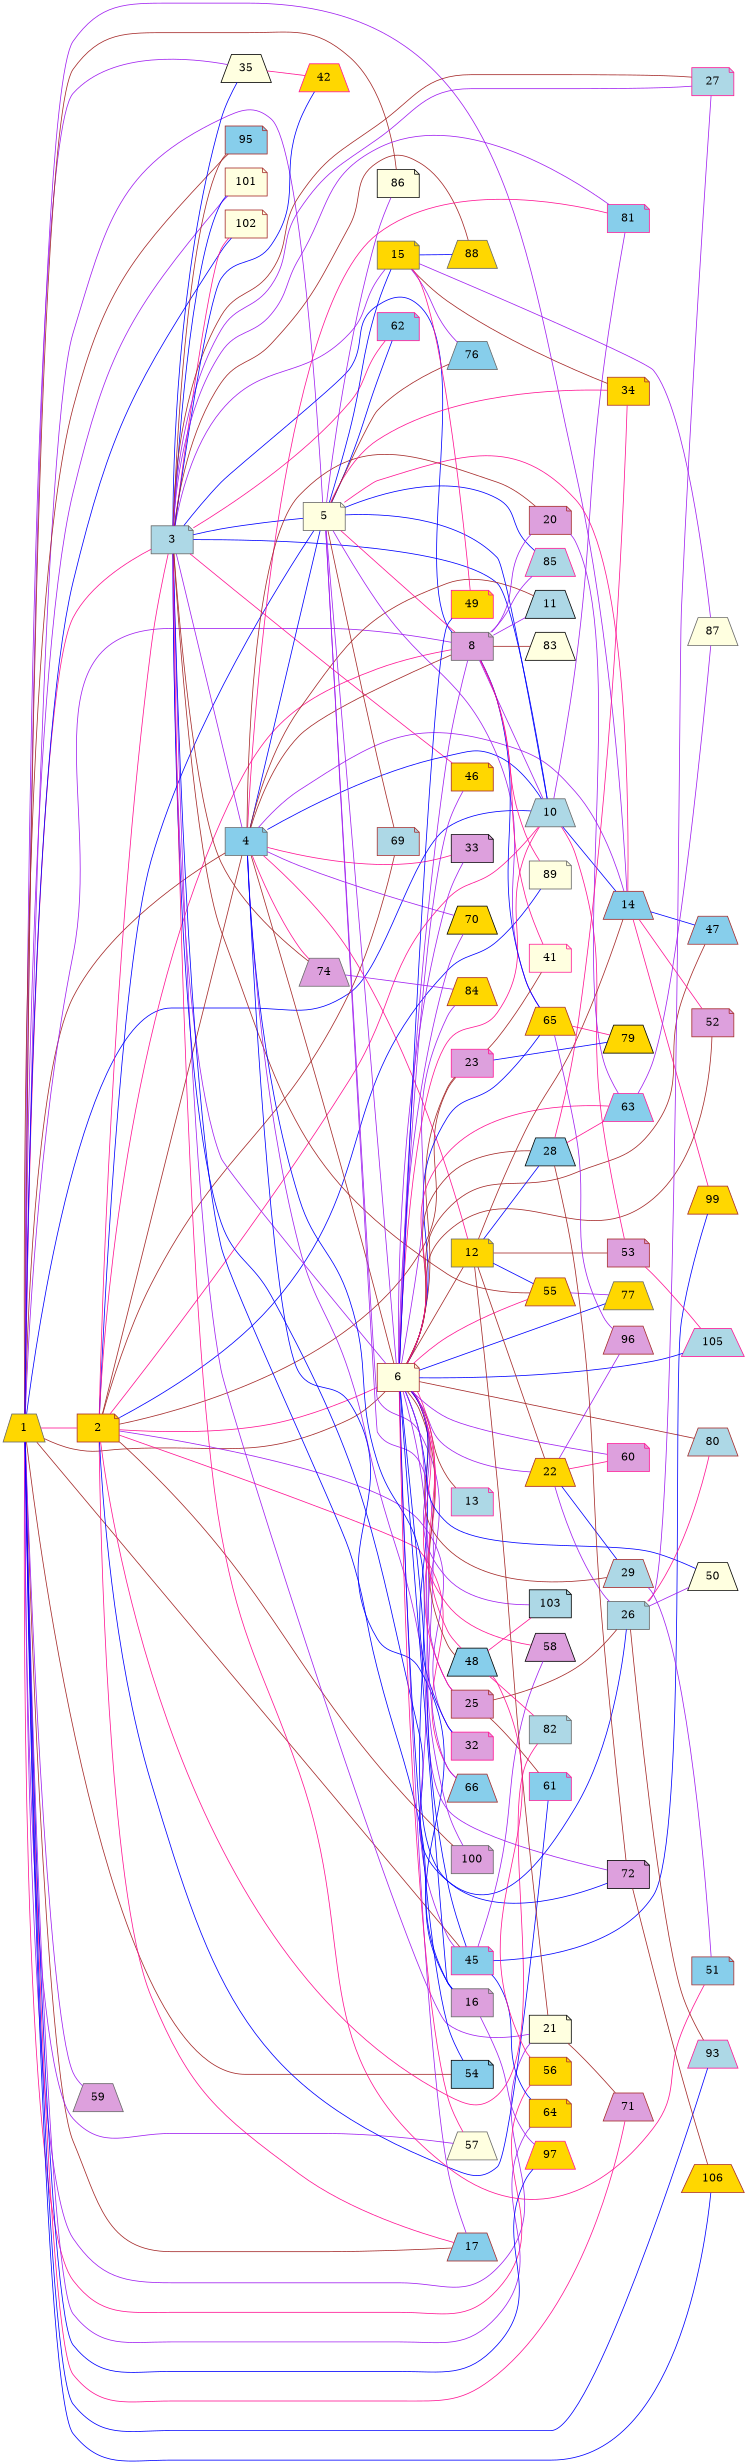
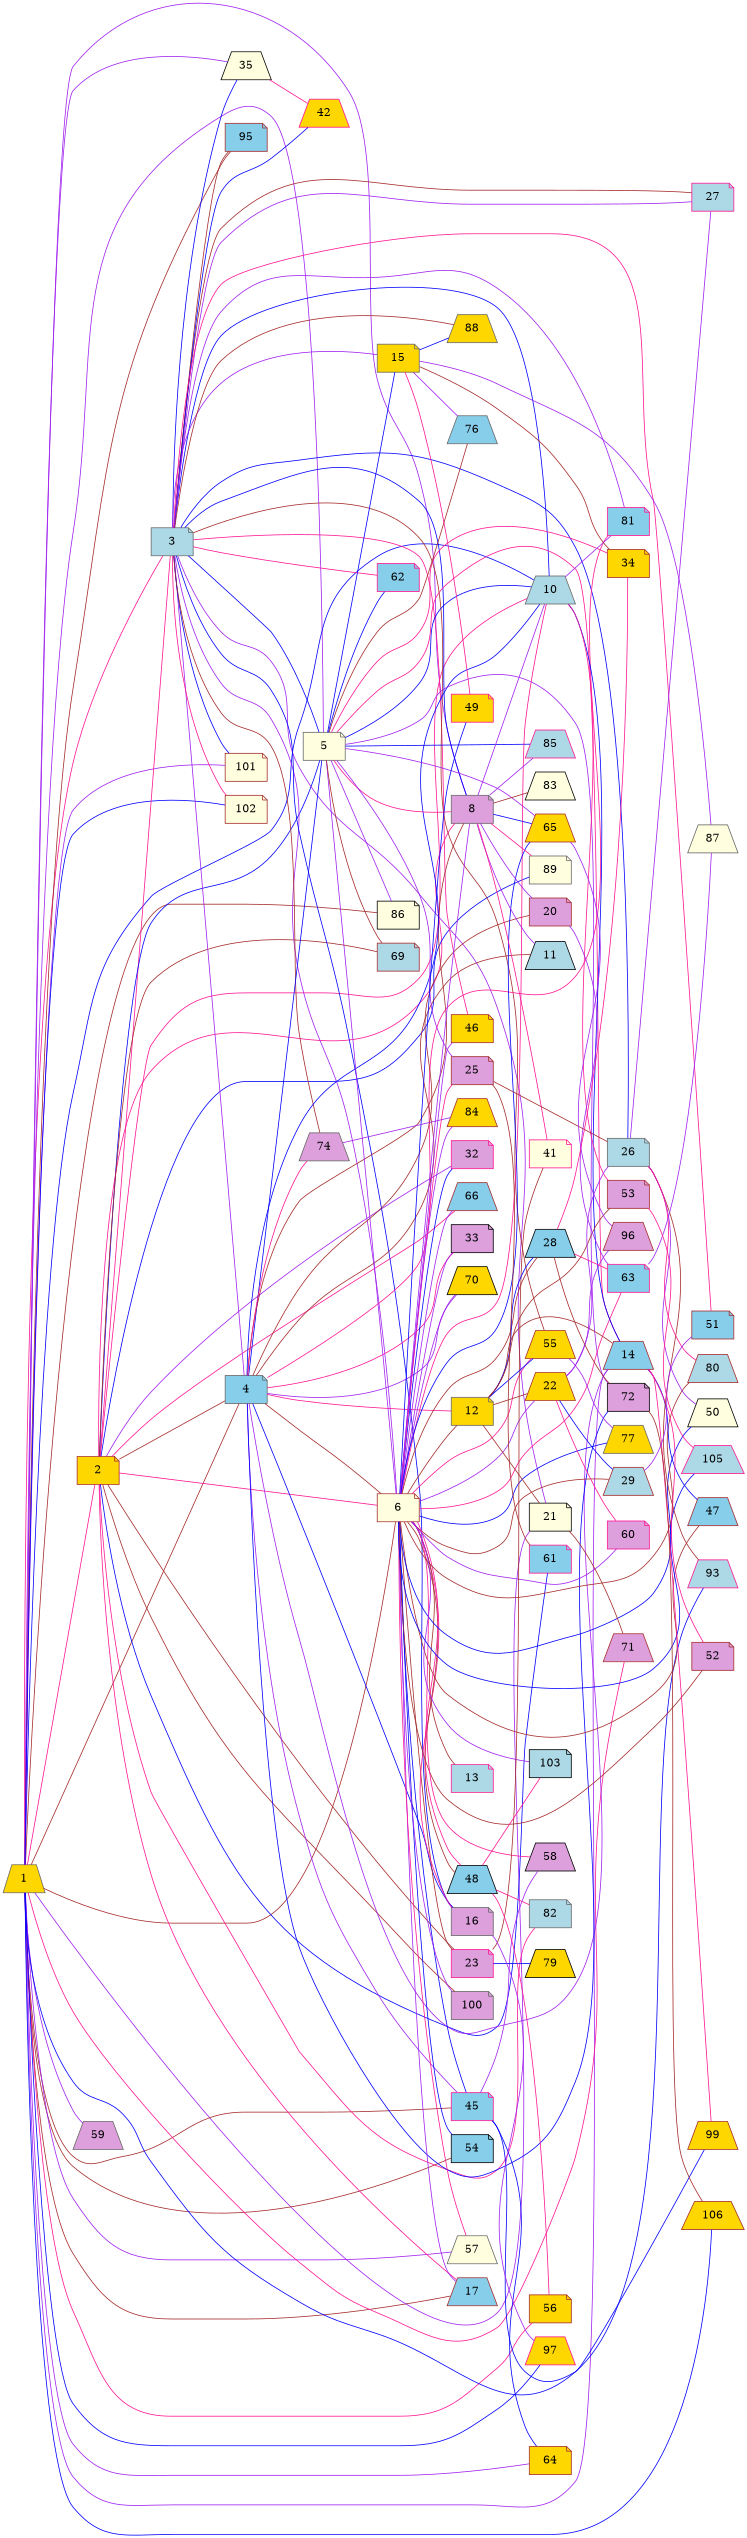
edge "65" -- "79": removed
node "63": shape trapezium -> note
edge "6" -- "16": color blue -> deeppink
